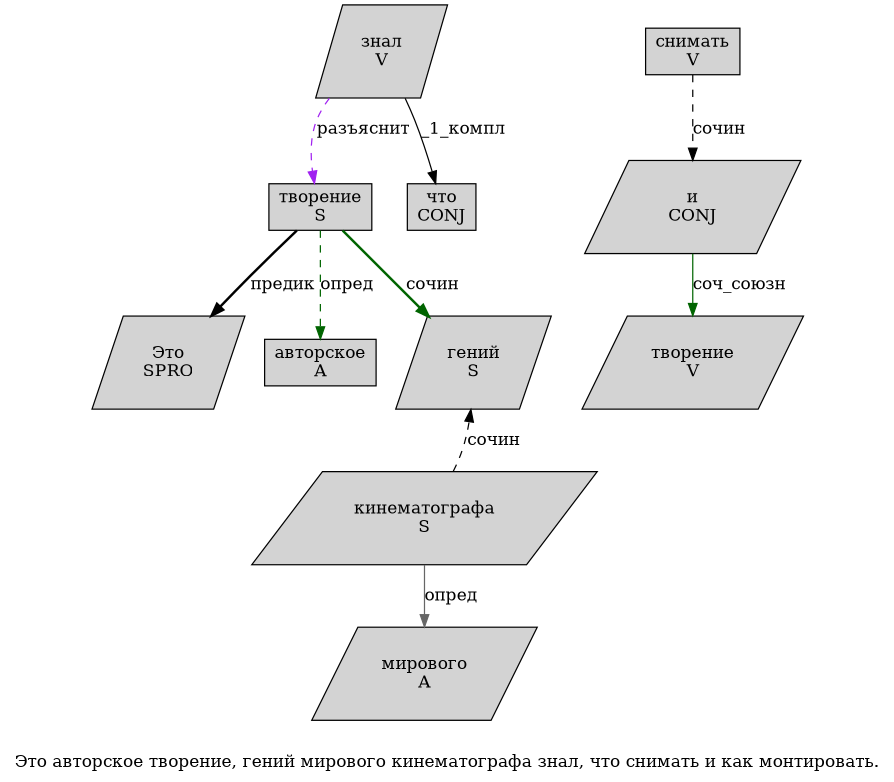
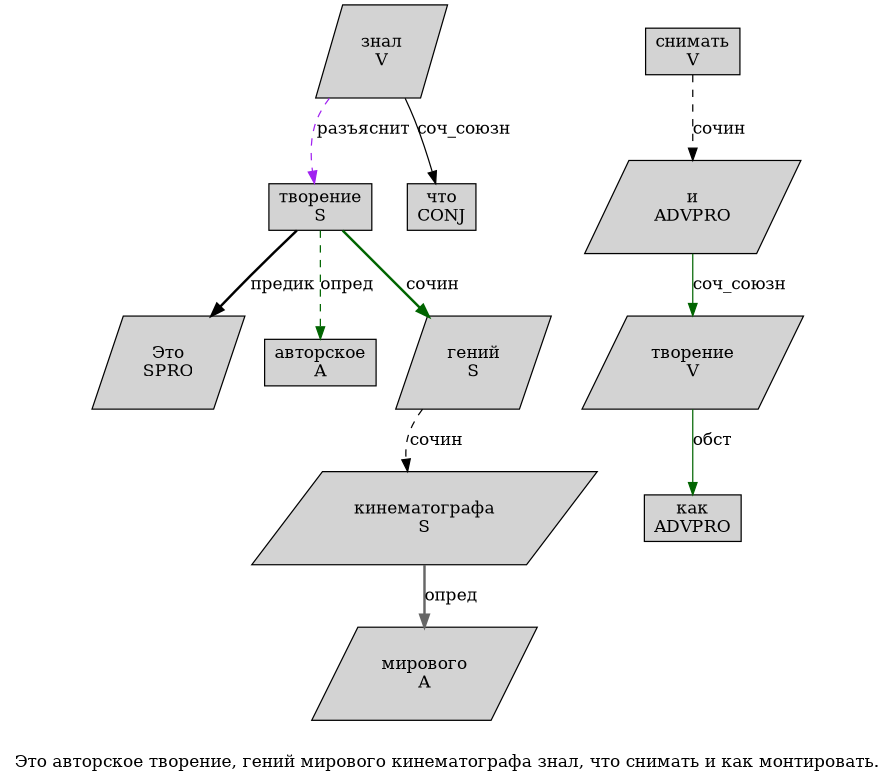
edge "знал V" -> "что CONJ": label "_1_компл" -> "соч_союзн"
node "и CONJ": label "и CONJ" -> "и ADVPRO"
edge "кинематографа S" -> "гений S": reversed
node "как ADVPRO": added
edge "кинематографа S" -> "мирового A": style solid -> bold
